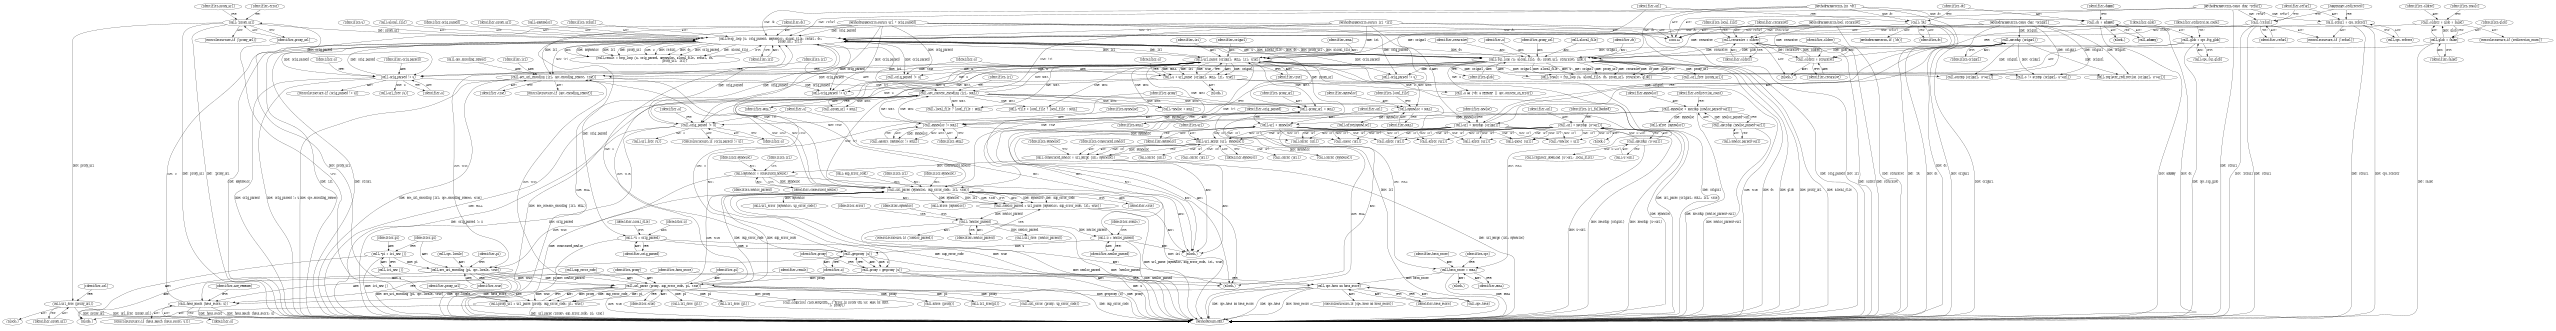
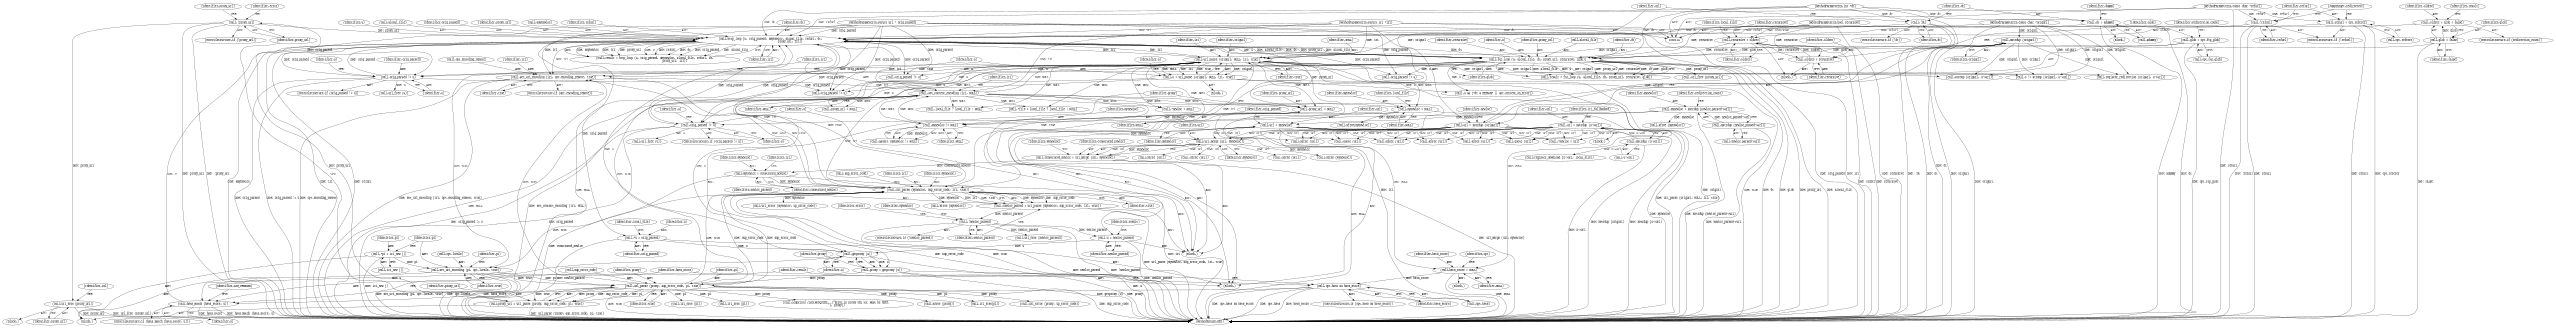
edge "(MethodParameterIn,const char *origurl)" -> "1000114": removed, label "AST:"
node "(MethodParameterIn,if (!dt))": label "(MethodParameterIn,if (!dt))" -> "(ControlStructure,if (!dt))"
